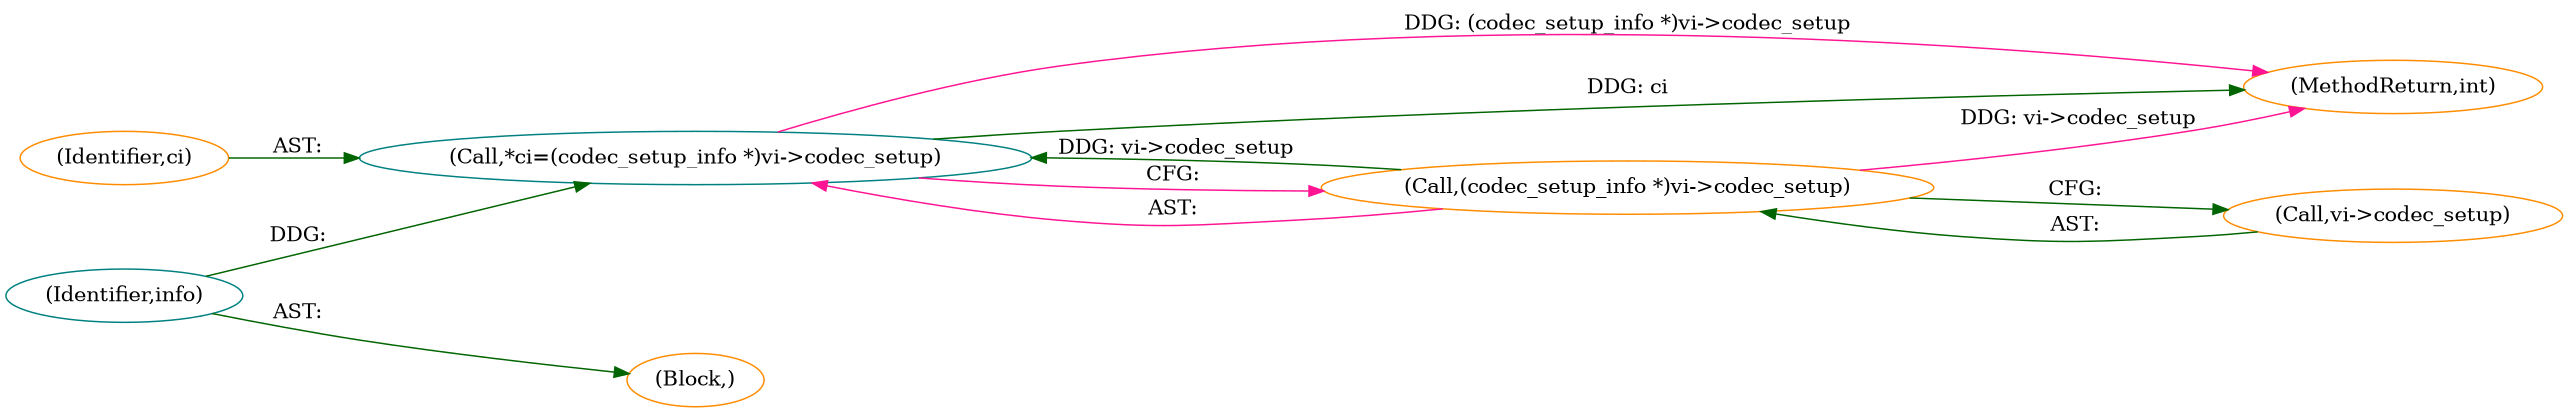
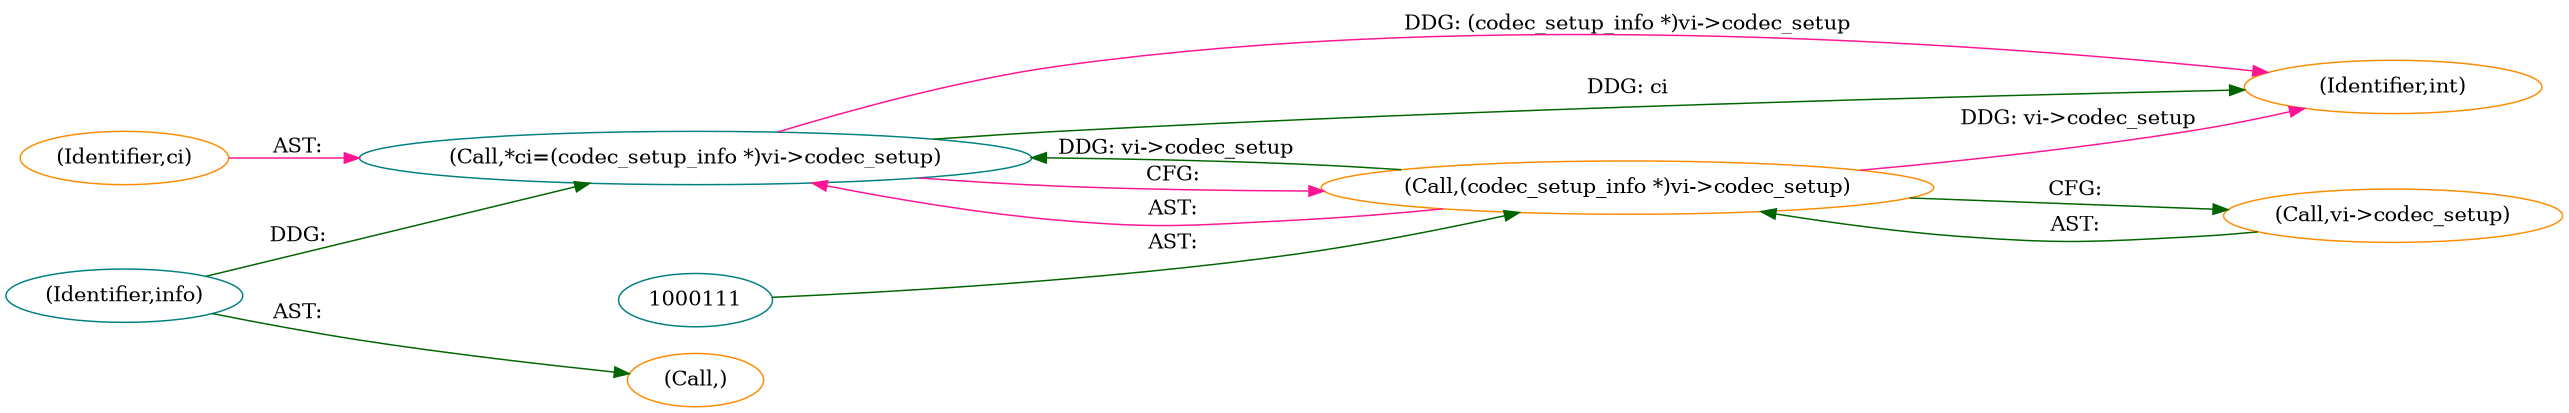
node "(MethodReturn,int)": label "(MethodReturn,int)" -> "(Identifier,int)"
edge "(Identifier,ci)" -> "(Call,*ci=(codec_setup_info *)vi->codec_setup)": color darkgreen -> deeppink
node "1000111": added
node "(Block,)": label "(Block,)" -> "(Call,)"
